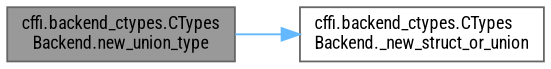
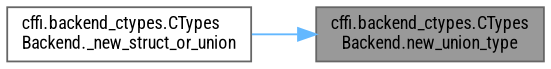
edge "cffi.backend_ctypes.CTypes Backend.new_union_type" -> "cffi.backend_ctypes.CTypes Backend._new_struct_or_union": reversed
